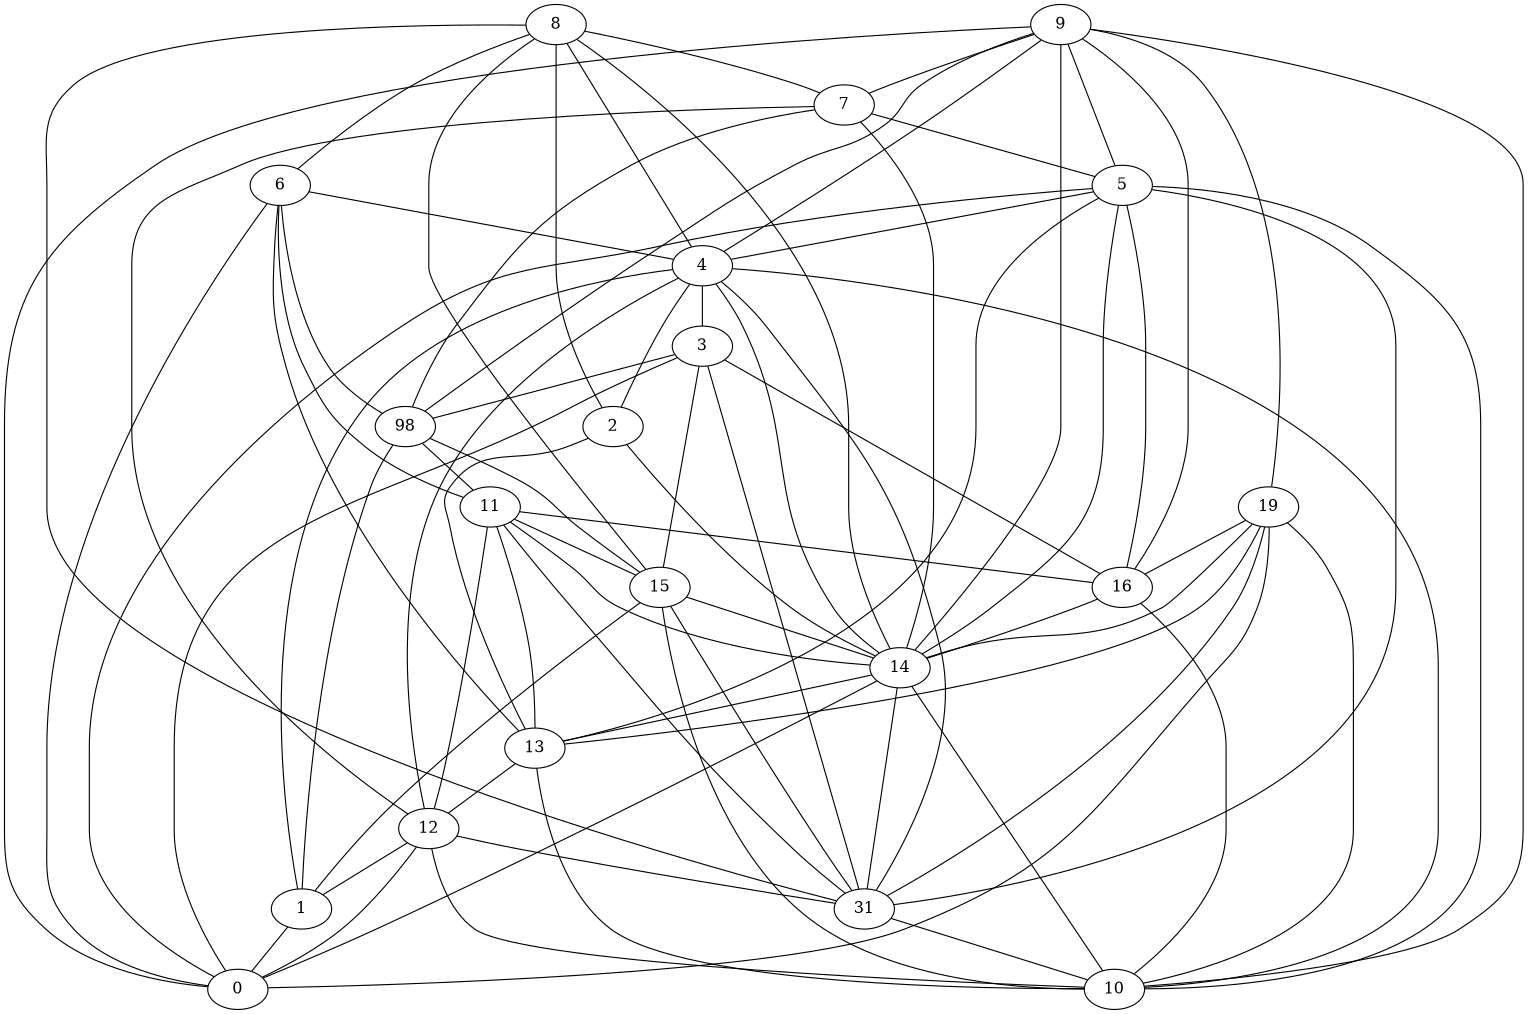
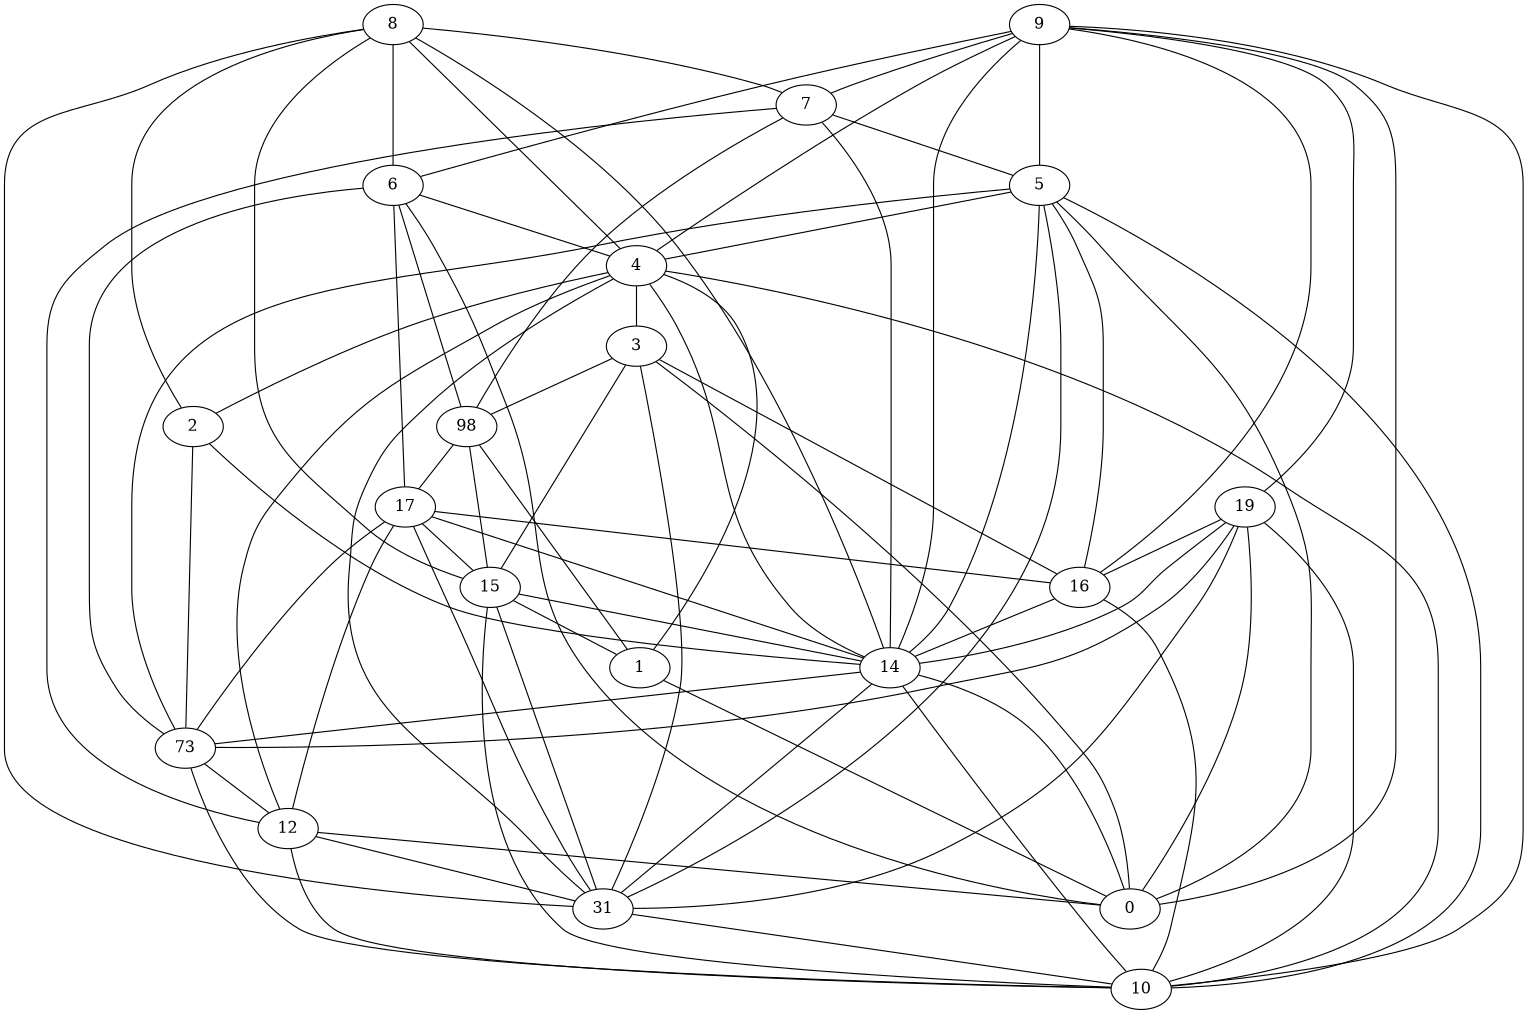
edge "9" -- "98": now "9" -- "6"
node "11": label "11" -> "17"
node "13": label "13" -> "73"
edge "12" -- "1": removed
